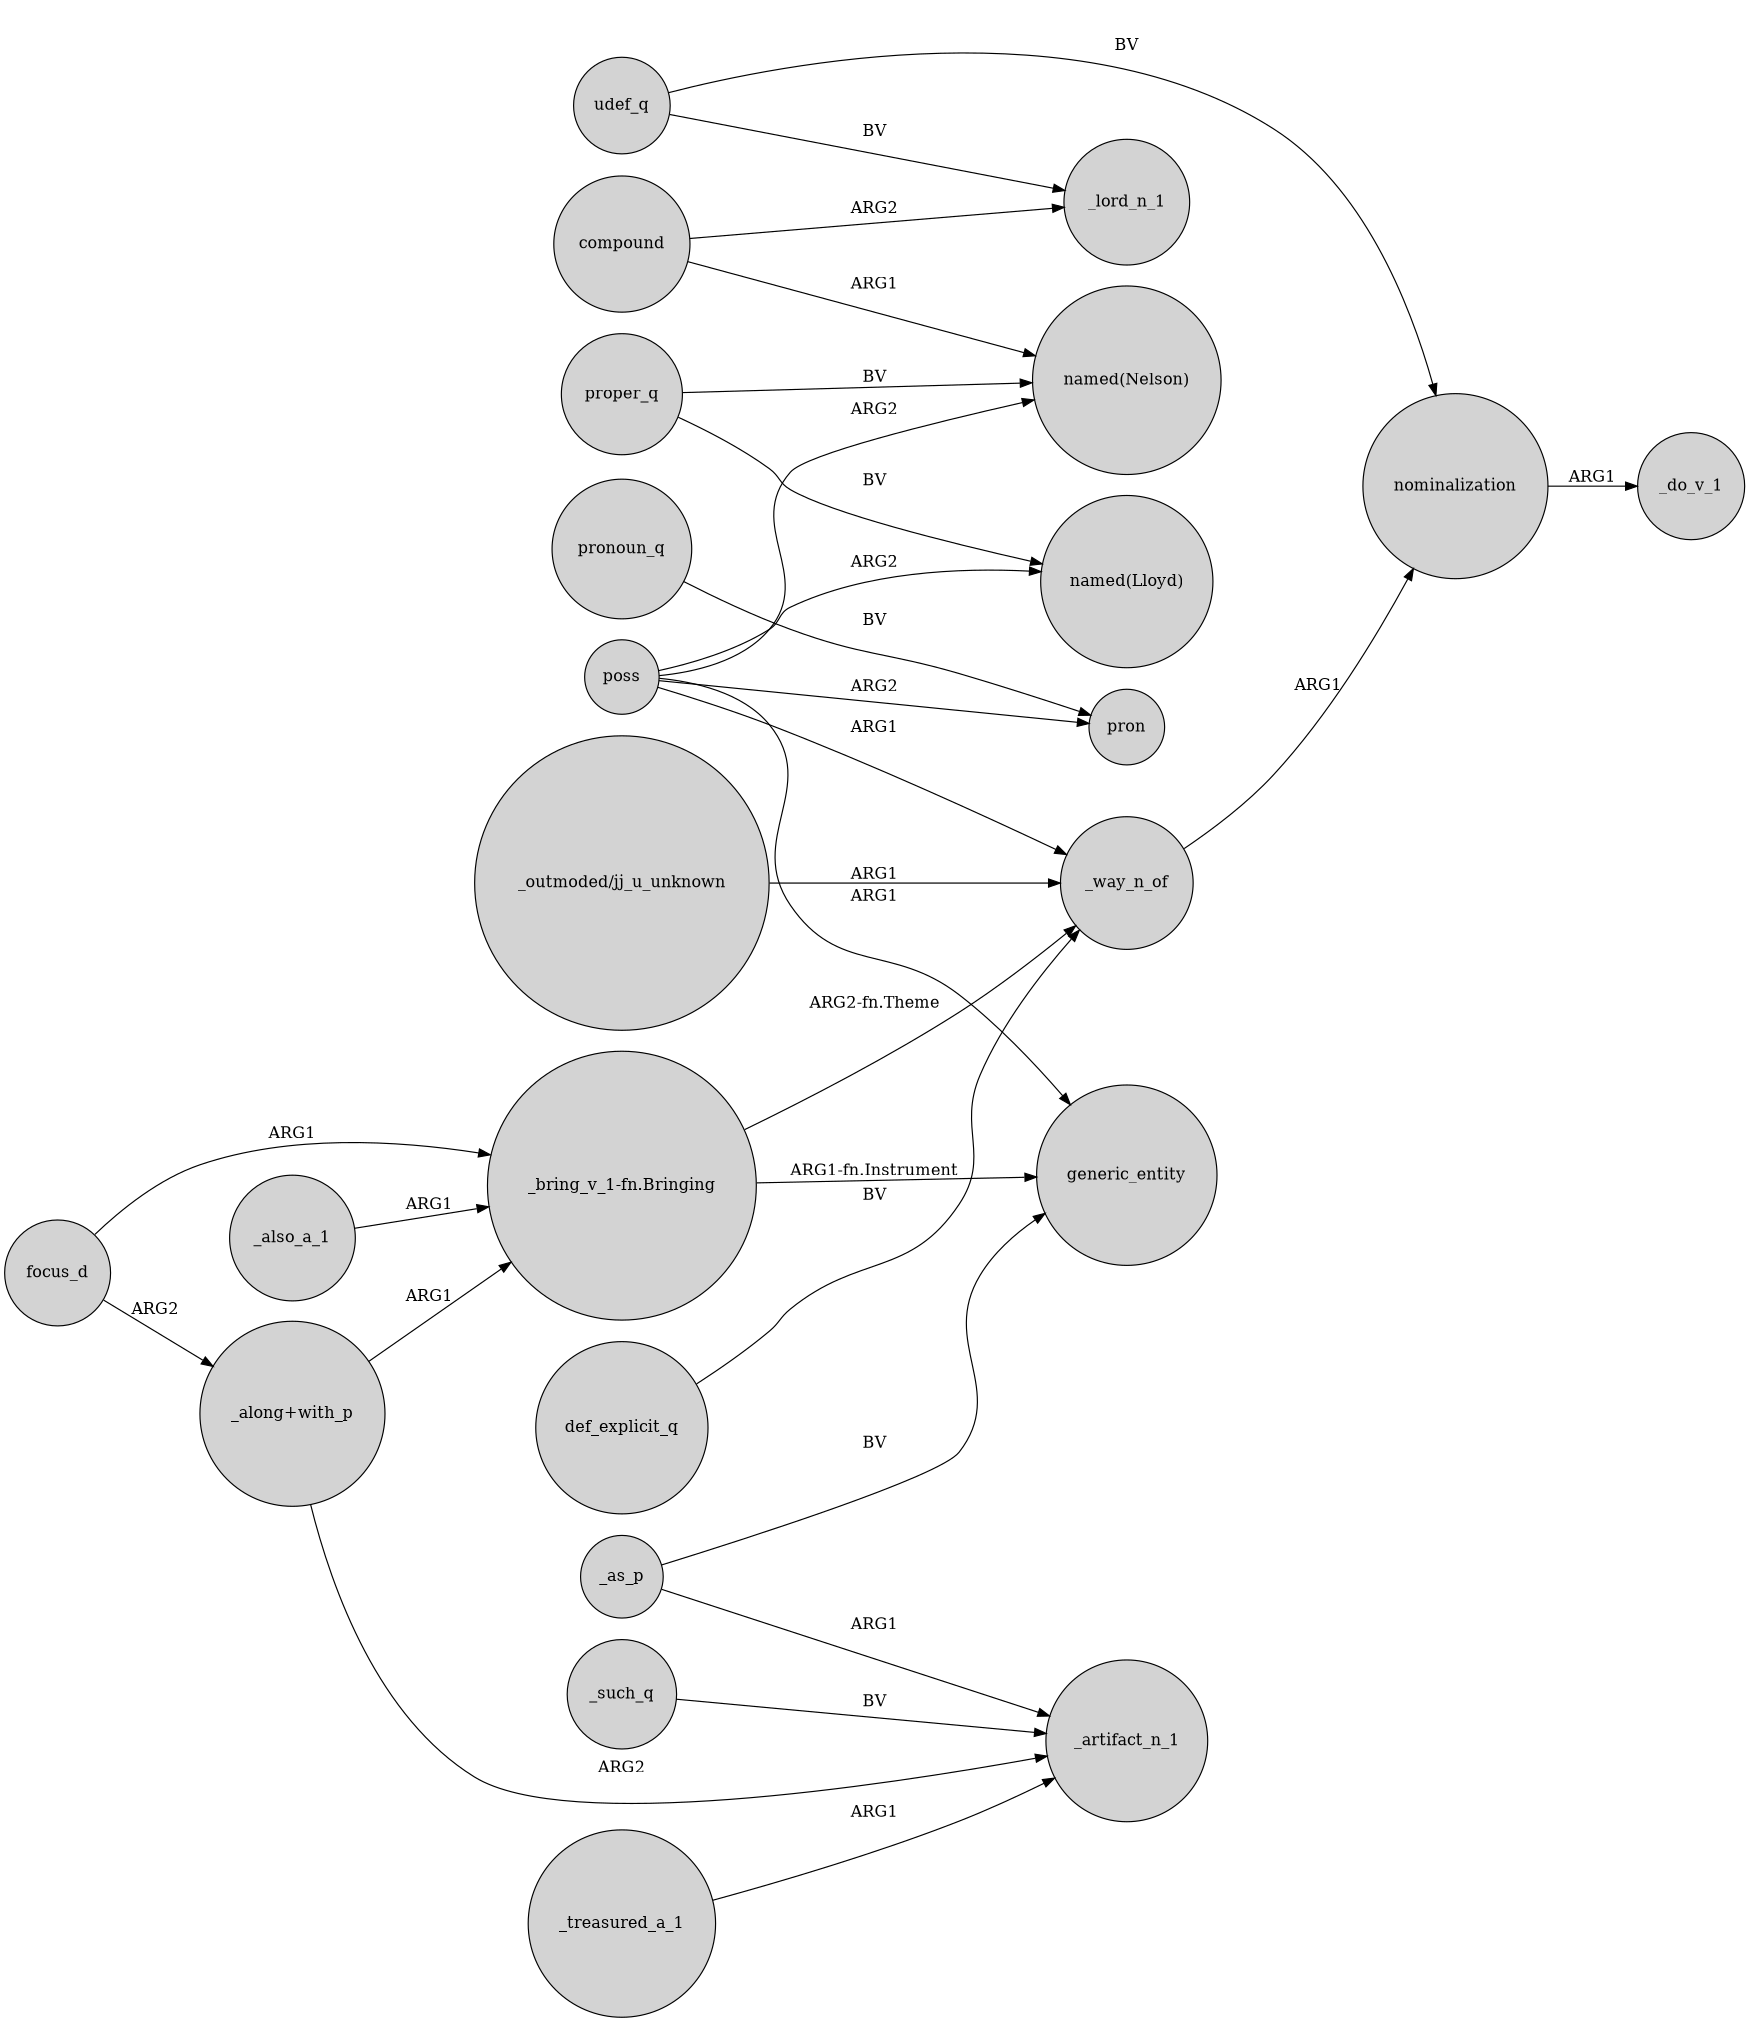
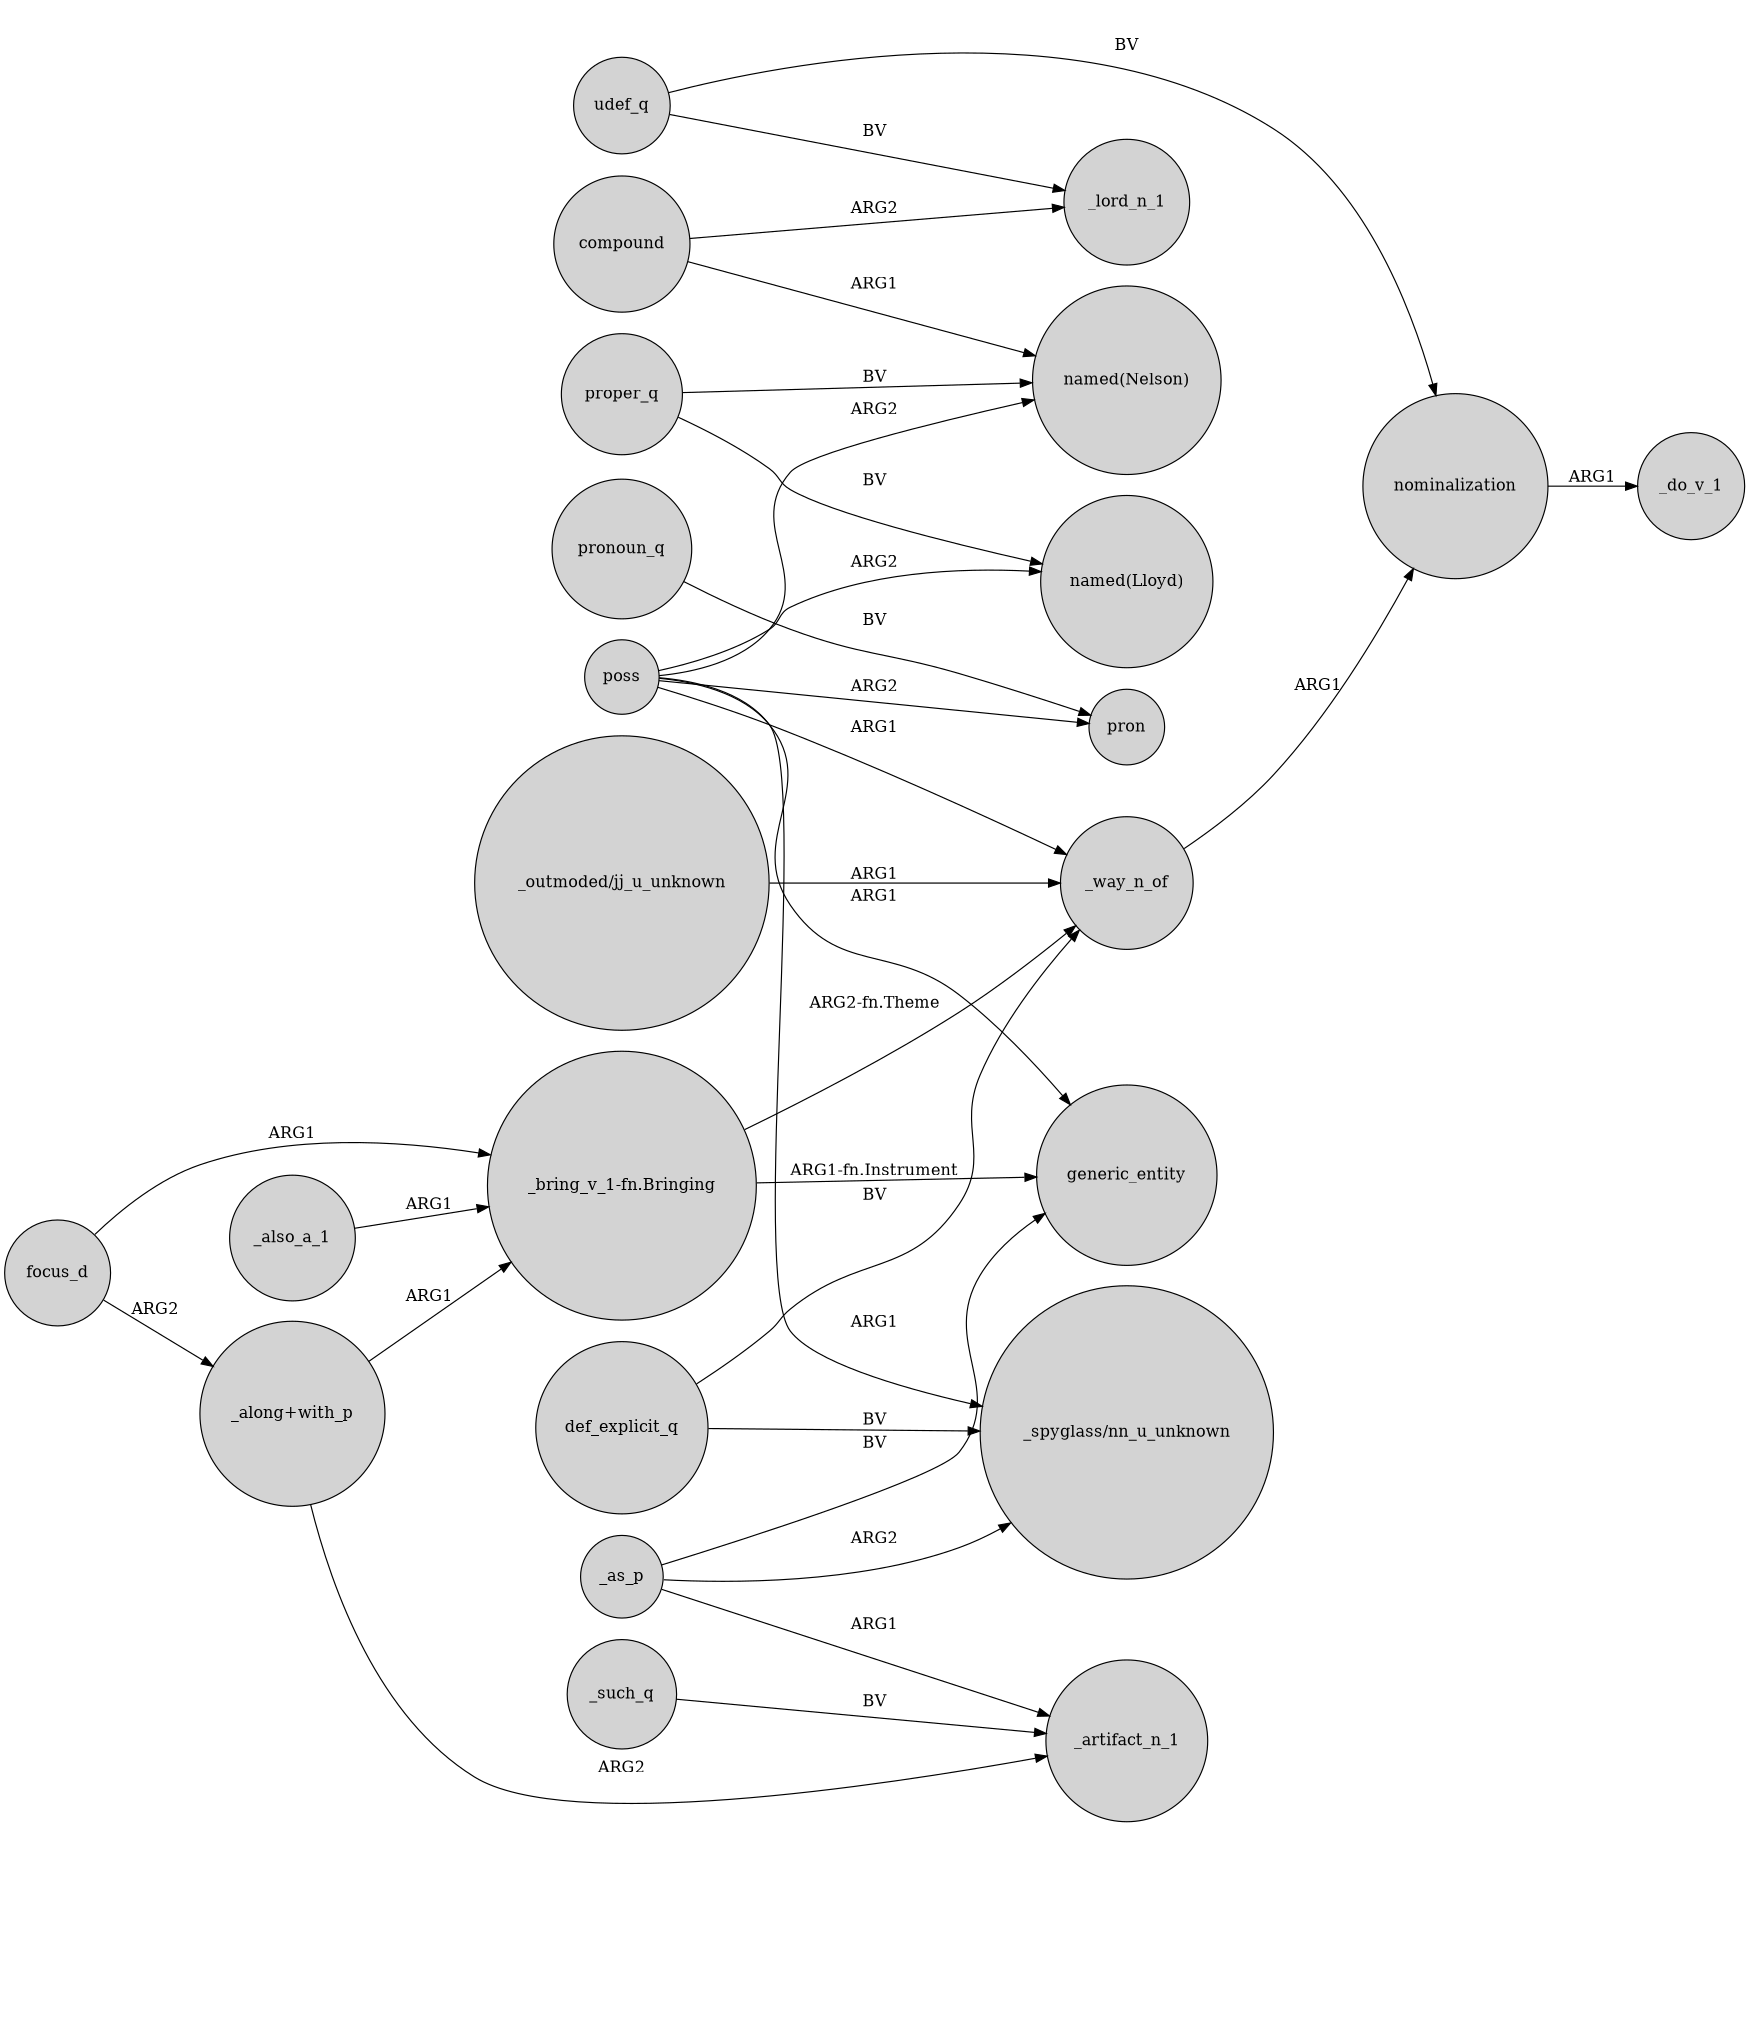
node "_spyglass/nn_u_unknown": added
node "_treasured_a_1": removed
